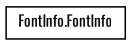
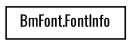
node "FontInfo.FontInfo": label "FontInfo.FontInfo" -> "BmFont.FontInfo"
